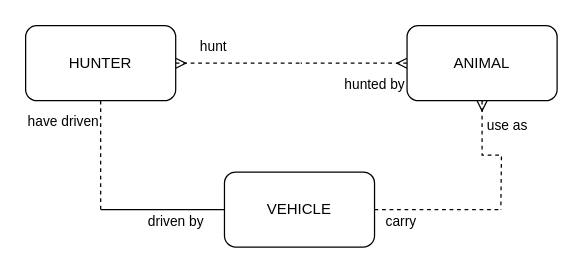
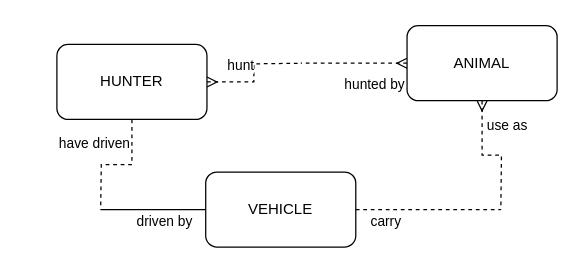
node "HUNTER": moved (101, 63) -> (132, 82)
node "VEHICLE": moved (299, 209) -> (281, 209)
